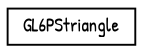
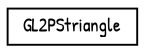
node "GL6PStriangle": label "GL6PStriangle" -> "GL2PStriangle"
